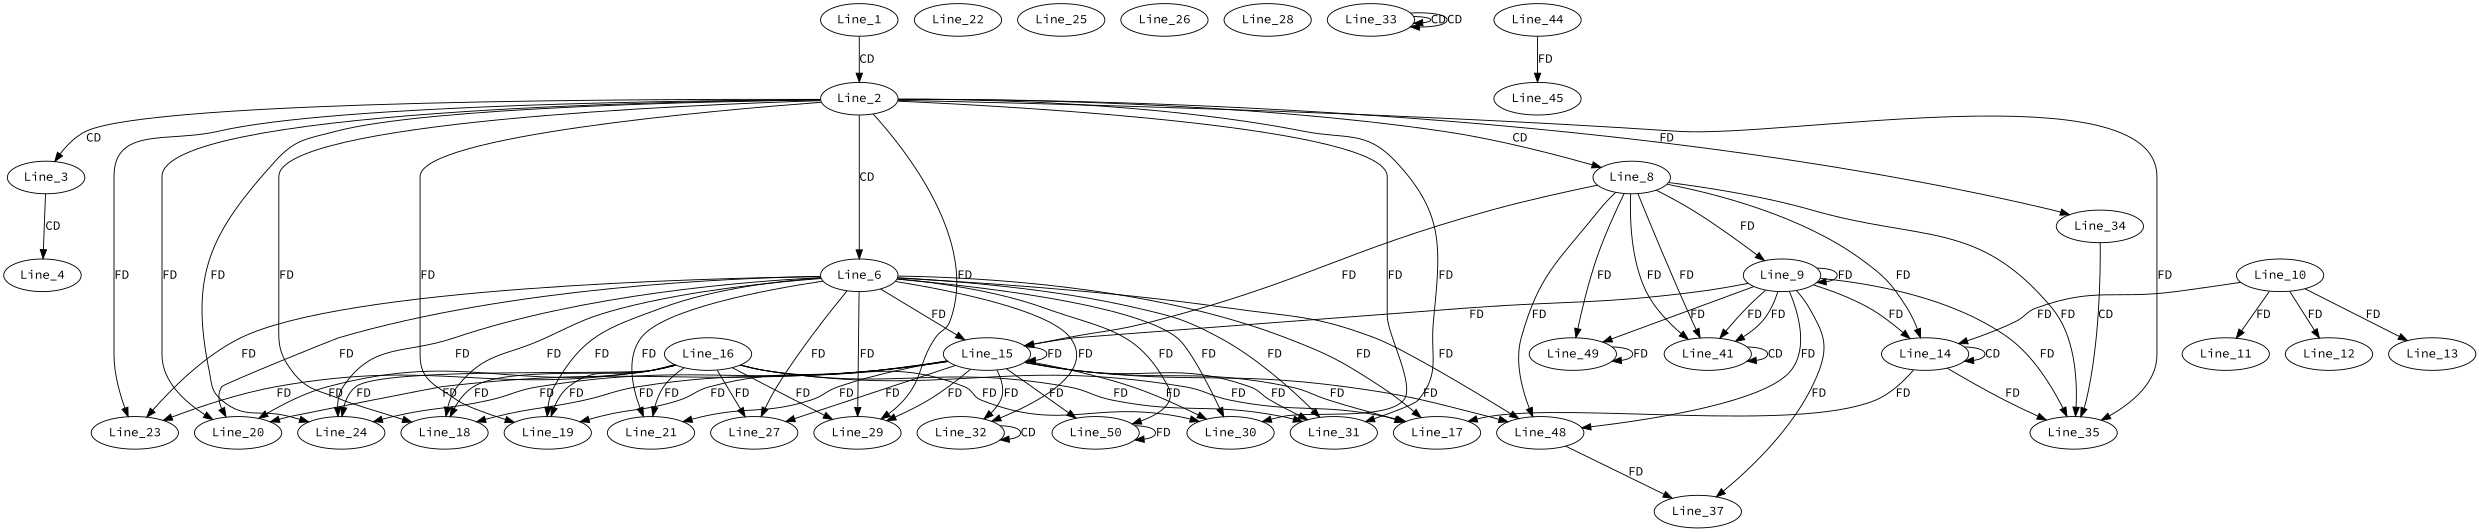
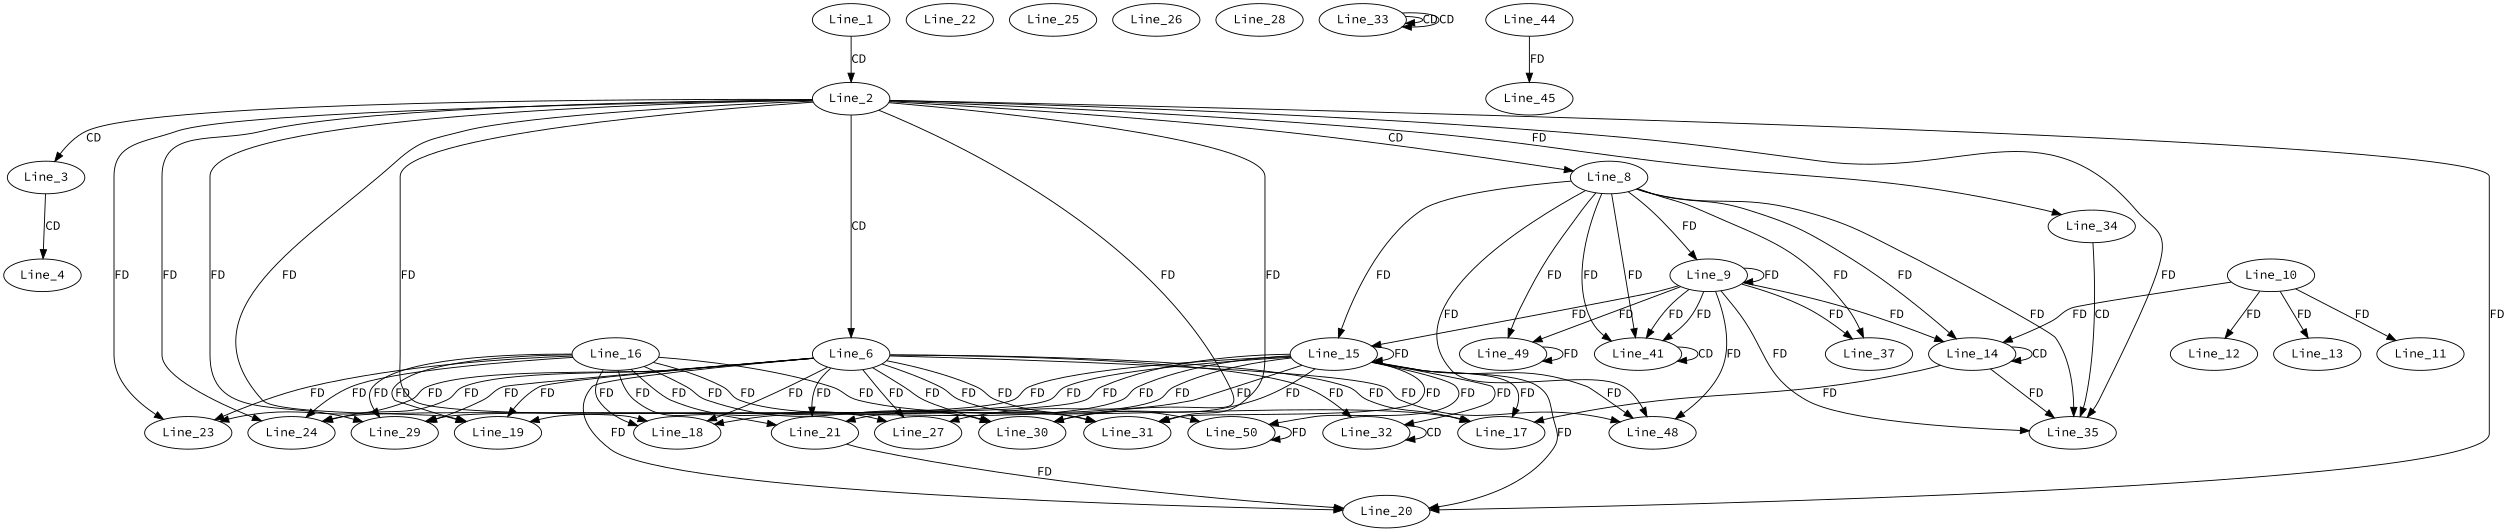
edge "Line_6" -> "Line_15": removed, label "FD"
edge "Line_16" -> "Line_20": now "Line_21" -> "Line_20"
edge "Line_48" -> "Line_37": now "Line_8" -> "Line_37"
